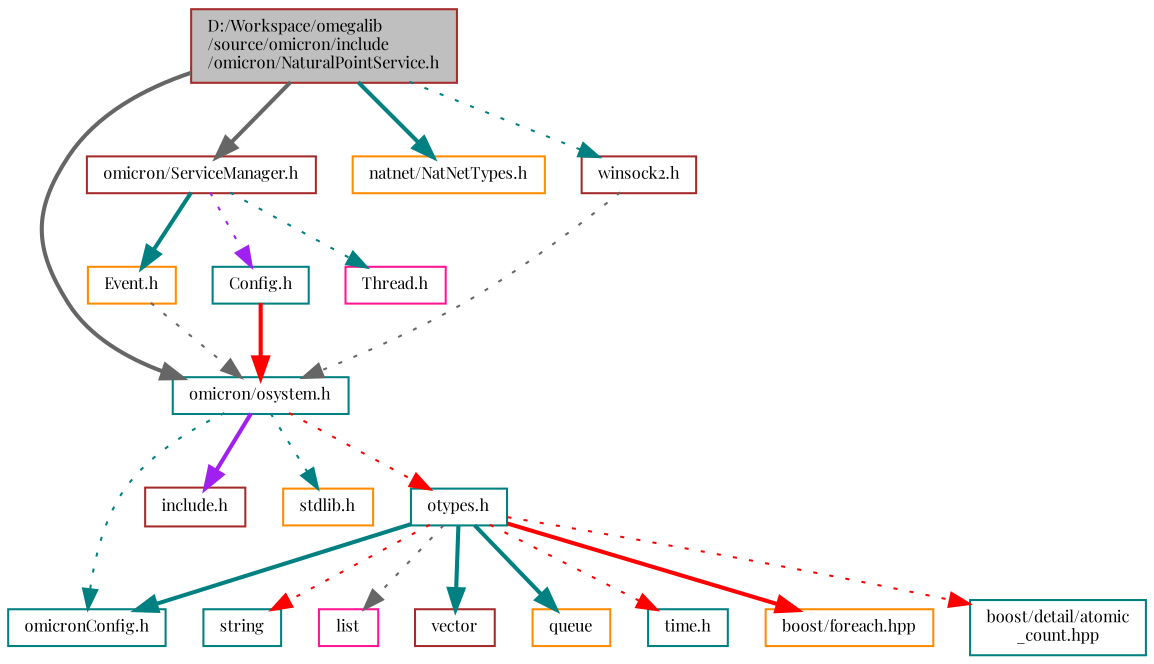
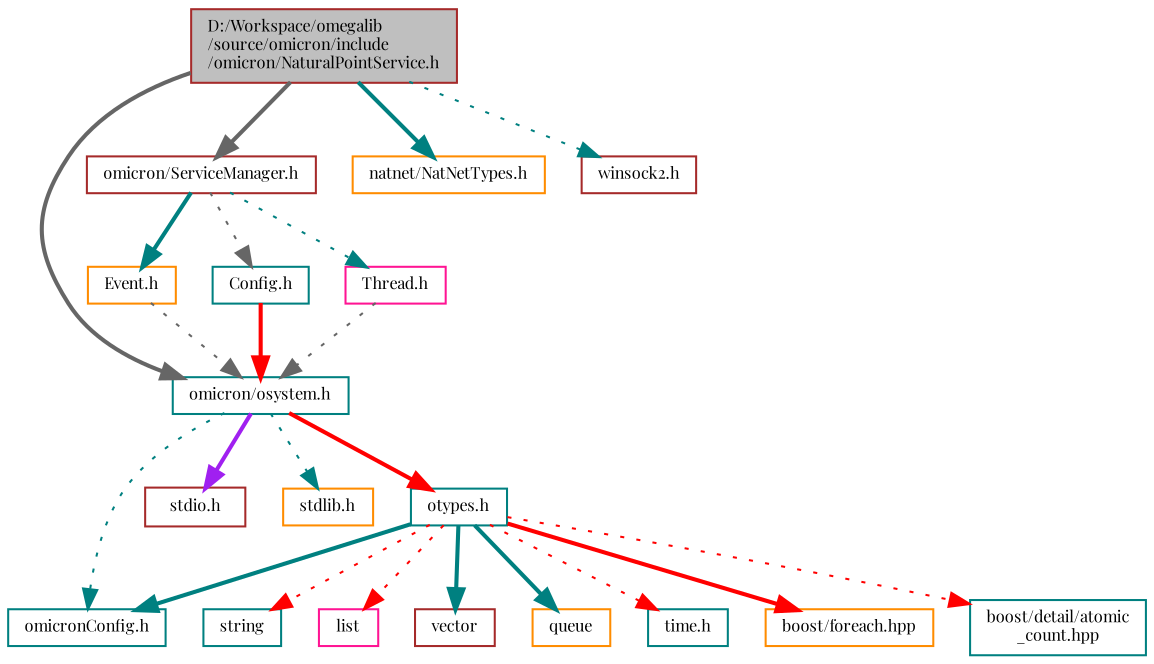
edge "omicron/ServiceManager.h" -> "Config.h": color purple -> gray40
edge "winsock2.h" -> "omicron/osystem.h": now "Thread.h" -> "omicron/osystem.h"
edge "omicron/osystem.h" -> "otypes.h": style dotted -> bold
node "include.h": label "include.h" -> "stdio.h"
edge "otypes.h" -> "list": color gray40 -> red
